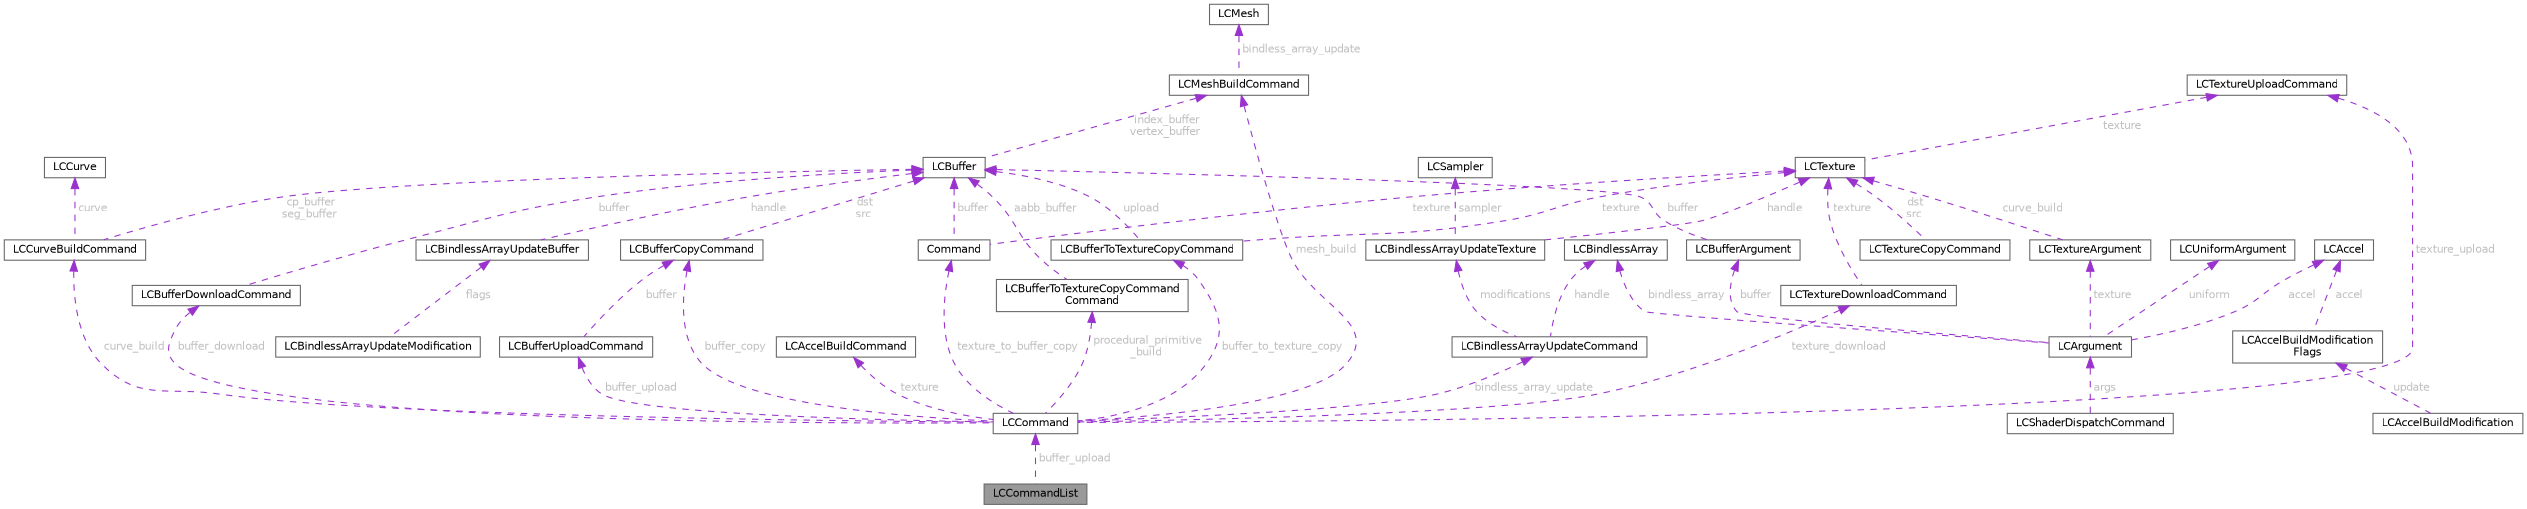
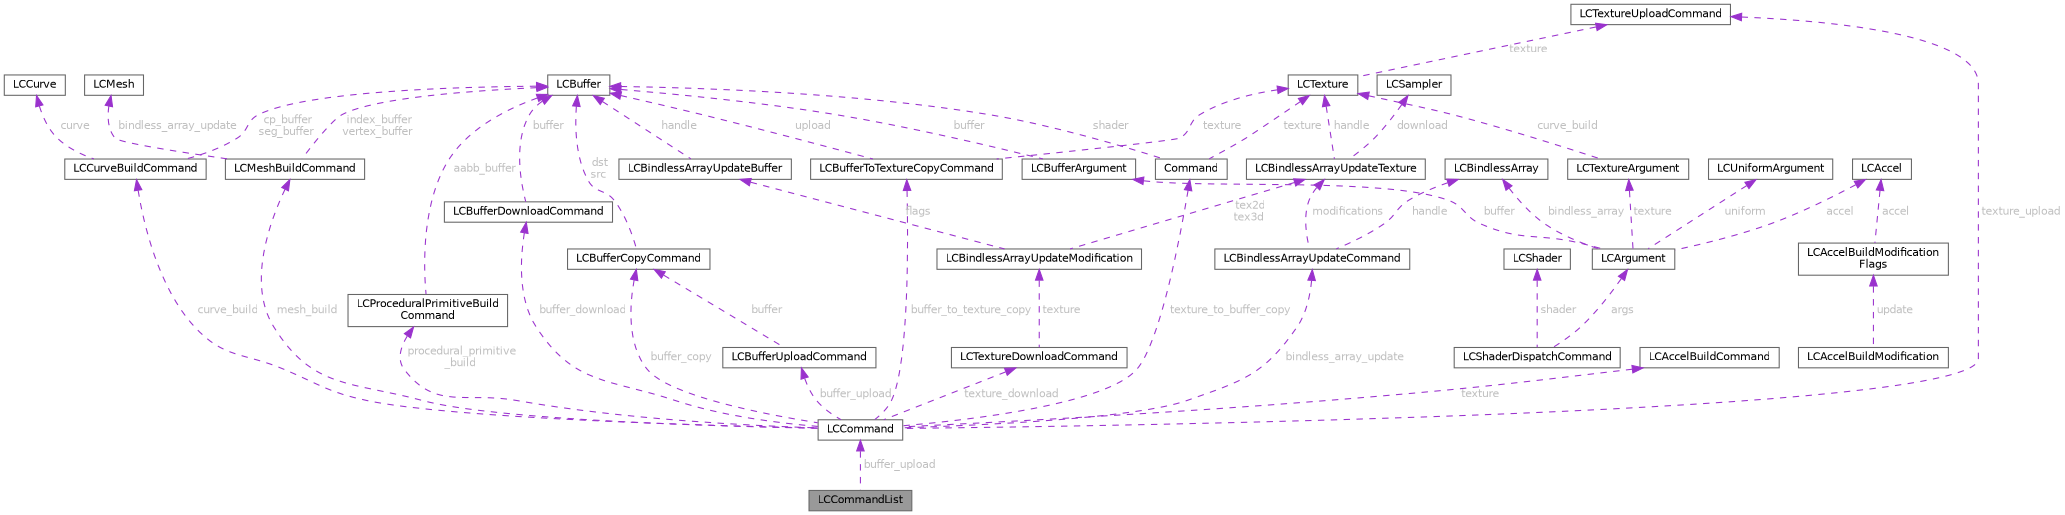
edge "LCBuffer" -> "LCMeshBuildCommand": reversed
edge "Command" -> "LCBuffer": label " buffer" -> " shader"
edge "LCBindlessArrayUpdateTexture" -> "LCSampler": label " sampler" -> " download"
edge "LCBindlessArrayUpdateModification" -> "LCBindlessArrayUpdateTexture": added, label "tex2d tex3d"
edge "LCTextureDownloadCommand" -> "LCTexture": now "LCTextureDownloadCommand" -> "LCBindlessArrayUpdateModification"
node "LCTextureCopyCommand": removed
node "LCShader": added
node "LCBufferToTextureCopyCommand Command": label "LCBufferToTextureCopyCommand Command" -> "LCProceduralPrimitiveBuild Command"
